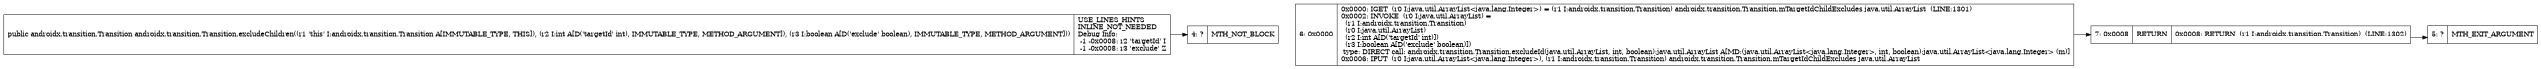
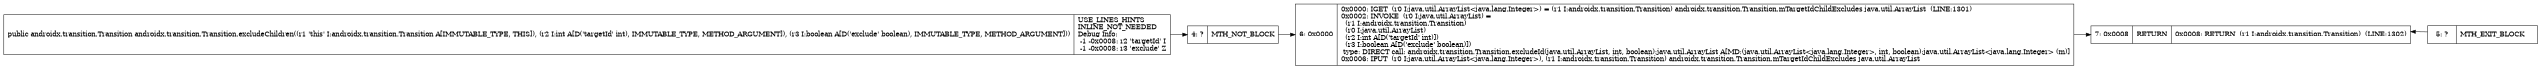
node "5: ?": text "MTH_EXIT_ARGUMENT" -> "MTH_EXIT_BLOCK"
edge "4: ?" -> "6: 0x0000": added
edge "7: 0x0008" -> "5: ?": reversed
